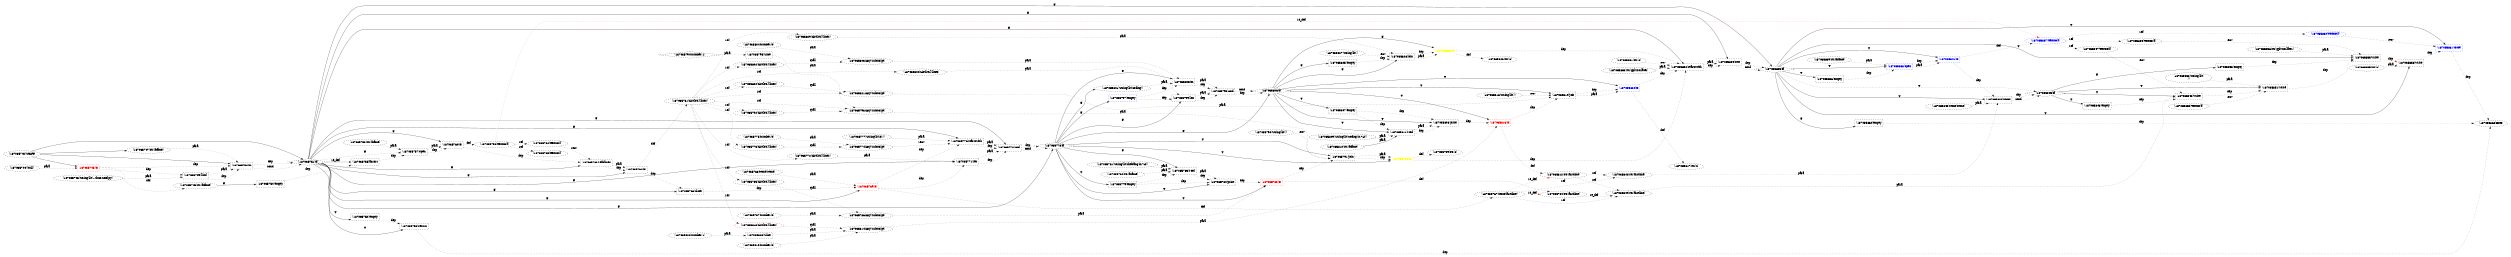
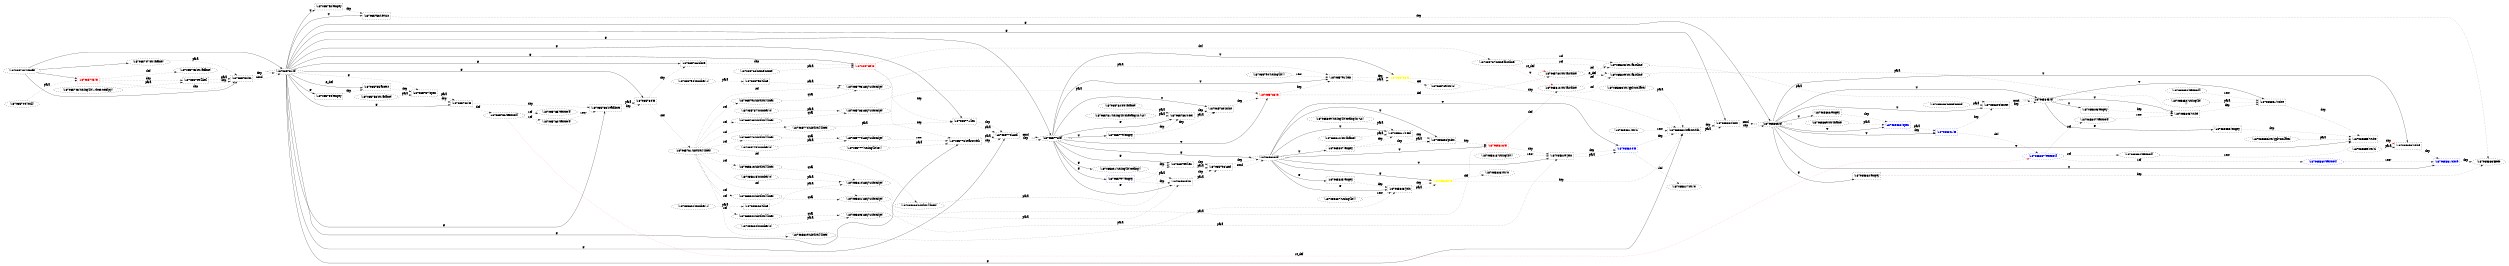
node "(187035794)number(1)": shape diamond -> ellipse
edge "(187035784)str(firstline)" -> "(187035842)str(firstline)": added, label "ref"
edge "(187035835)If" -> "(187035845)If": style dotted -> solid
edge "(187035810)str(fname)" -> "(187035811)Mod": style solid -> dotted
edge "(187035767)None(firstline)" -> "(187035812)str(firstline)": label "re_def" -> "T"
edge "(187035743)str(fname)" -> "(187035754)empty": now "(187035751)If" -> "(187035754)empty"
node "(187035813)List[str](lines)": color red -> black
